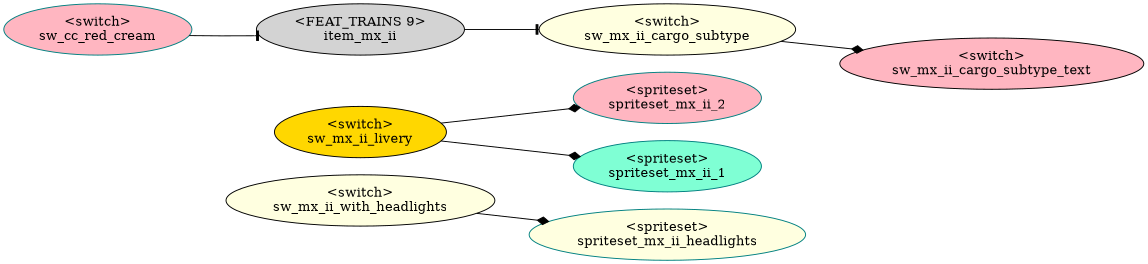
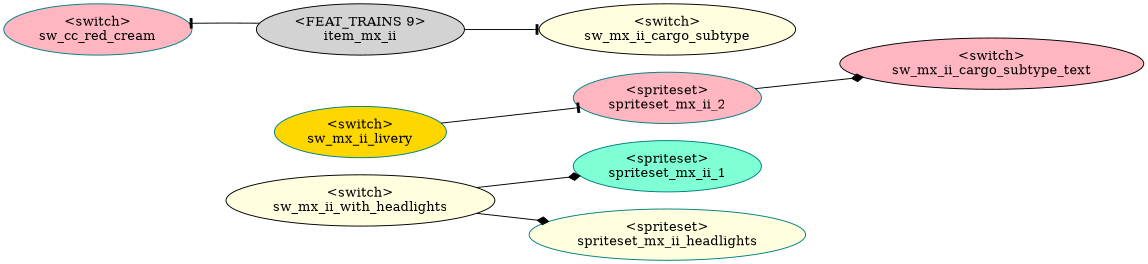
edge "<switch> sw_cc_red_cream" -> "<FEAT_TRAINS 9> item_mx_ii": reversed
edge "<switch> sw_mx_ii_cargo_subtype" -> "<switch> sw_mx_ii_cargo_subtype_text": now "<spriteset> spriteset_mx_ii_2" -> "<switch> sw_mx_ii_cargo_subtype_text"
edge "<switch> sw_mx_ii_livery" -> "<spriteset> spriteset_mx_ii_2": arrowhead diamond -> tee
node "<switch> sw_mx_ii_livery": color black -> teal
edge "<switch> sw_mx_ii_livery" -> "<spriteset> spriteset_mx_ii_1": now "<switch> sw_mx_ii_with_headlights" -> "<spriteset> spriteset_mx_ii_1"
